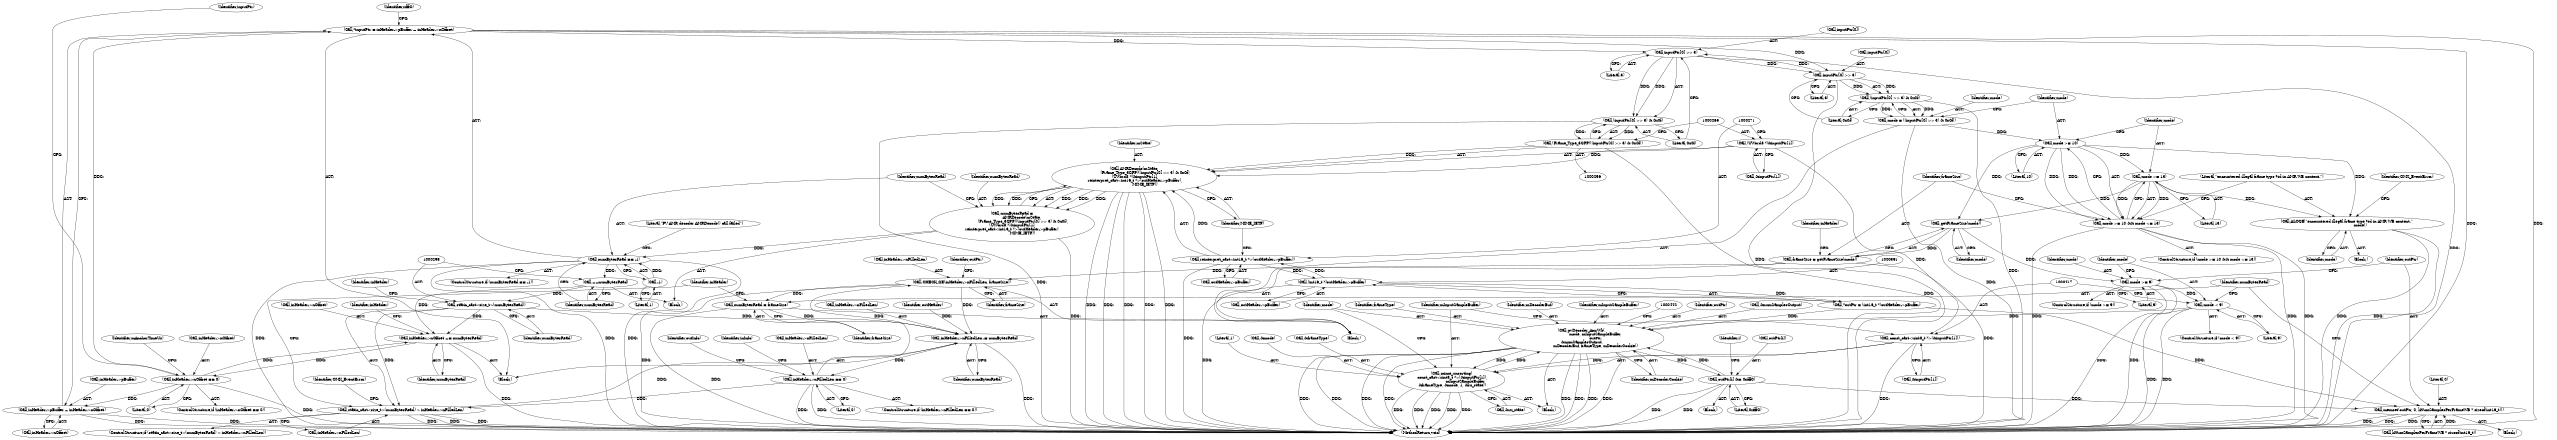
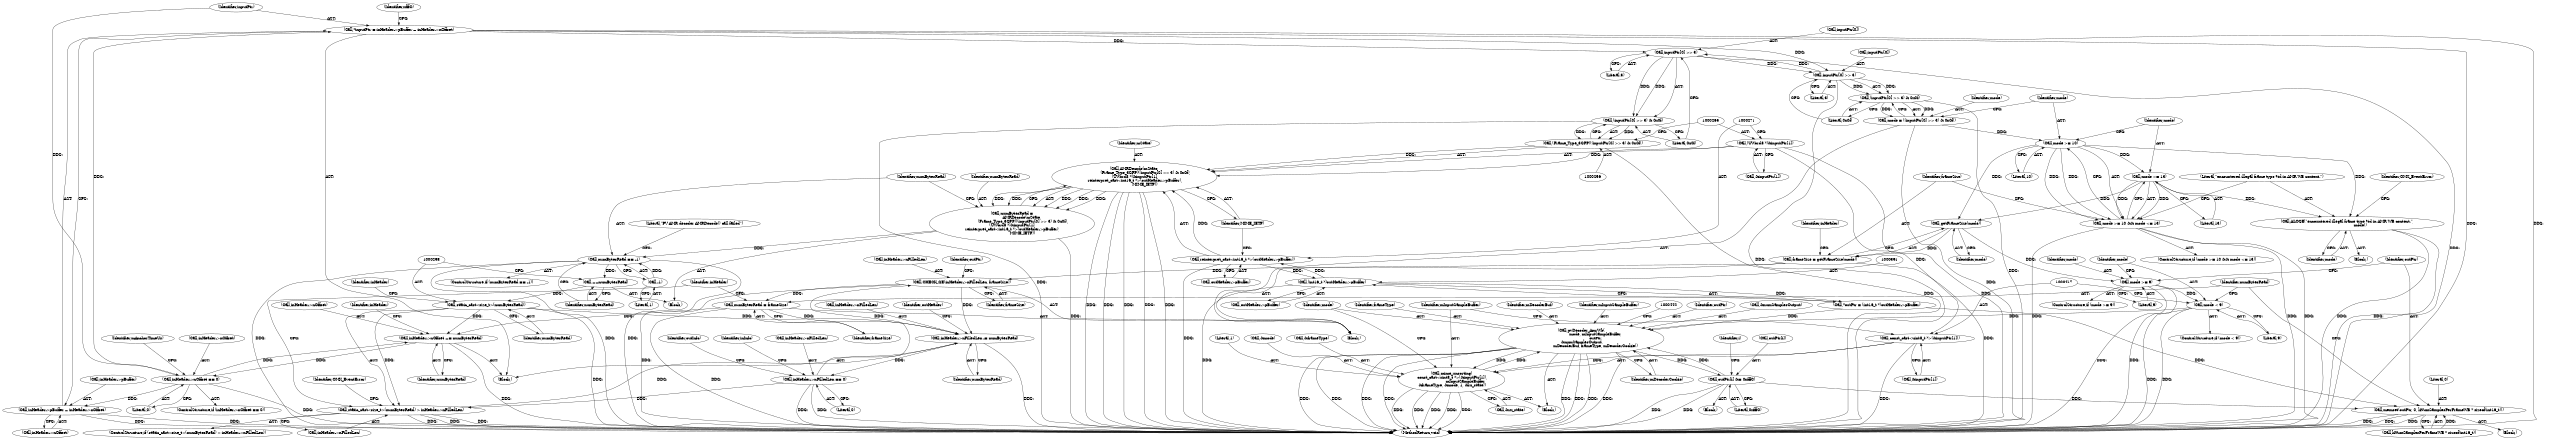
edge "(Identifier,inputPtr)" -> "(Call,inHeader->nOffset == 0)": label "CFG: " -> "DDG: "
edge "(Call,(Frame_Type_3GPP)((inputPtr[0] >> 3) & 0x0f))" -> "1000256": reversed
edge "(Call,numBytesRead == -1)" -> "(Call,*inputPtr = inHeader->pBuffer + inHeader->nOffset)": now "(Identifier,inputPtr)" -> "(Call,*inputPtr = inHeader->pBuffer + inHeader->nOffset)"
edge "(Call,++numBytesRead)" -> "(Call,inHeader->nOffset += numBytesRead)": now "(Call,numBytesRead = frameSize)" -> "(Call,inHeader->nOffset += numBytesRead)"
edge "(Identifier,outHeader)" -> "(Call,inHeader->nFilledLen -= numBytesRead)": label "DDG: " -> "CFG: "
node "(ControlStructure,if (inHeader->nFilledLen == 0))": removed
edge "(Call,(UWord8 *)&inputPtr[1])" -> "(MethodReturn,void)": added, label "DDG:"
edge "(Call,static_cast<size_t>(numBytesRead))" -> "(MethodReturn,void)": added, label "DDG:"
